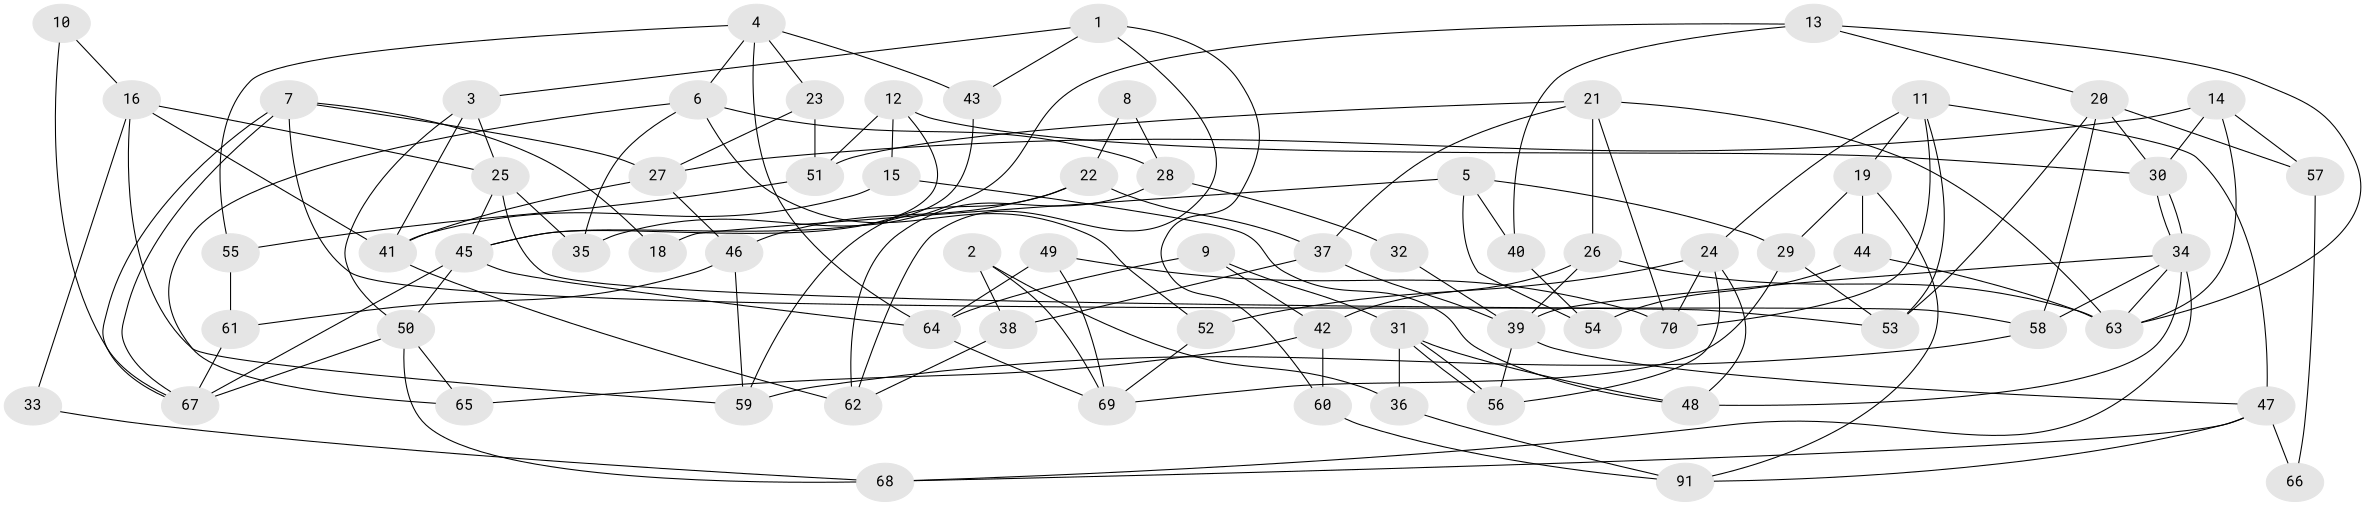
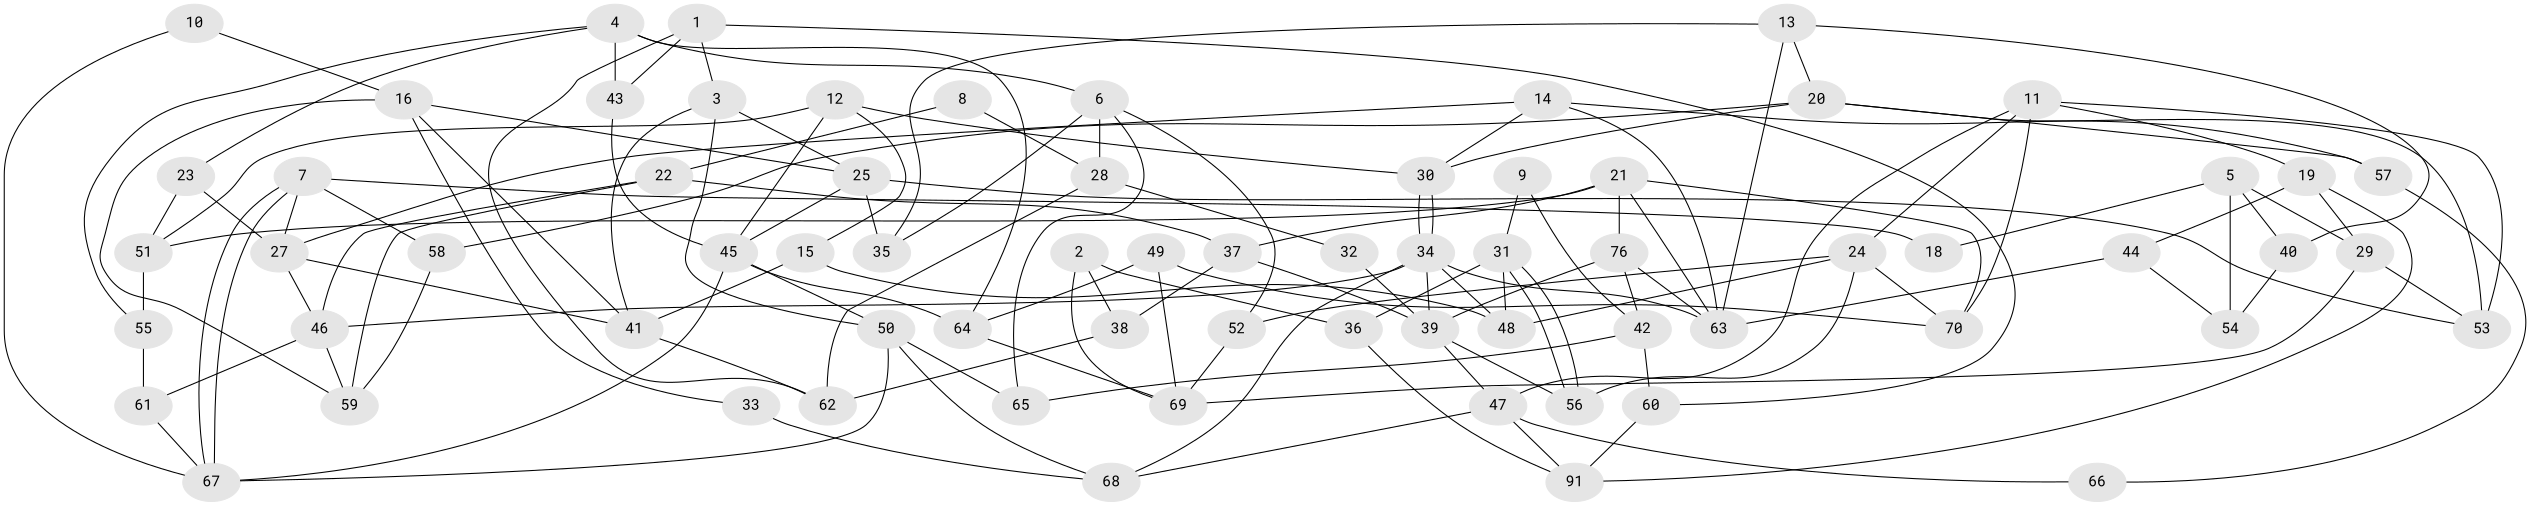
node "26": label "26" -> "76"
edge "9" -- "64": removed
edge "34" -- "58": now "34" -- "46"
